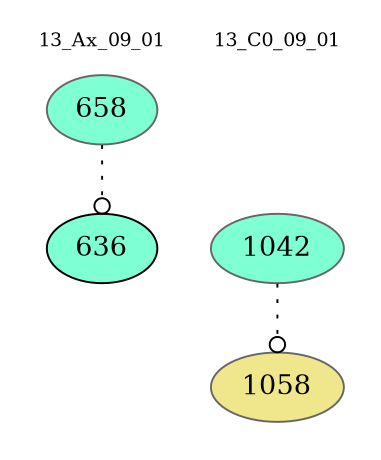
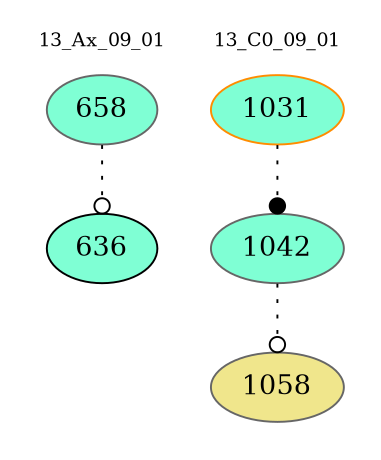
node "1031": added
